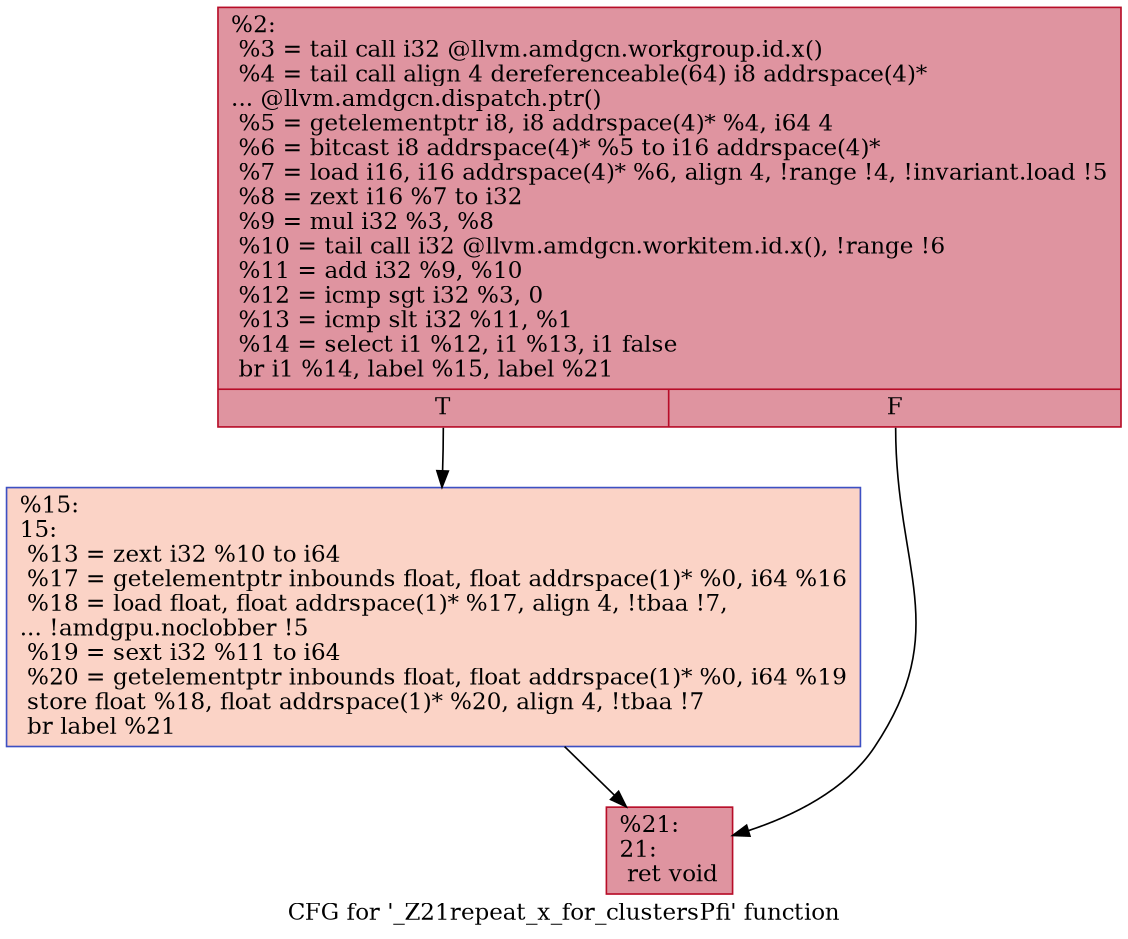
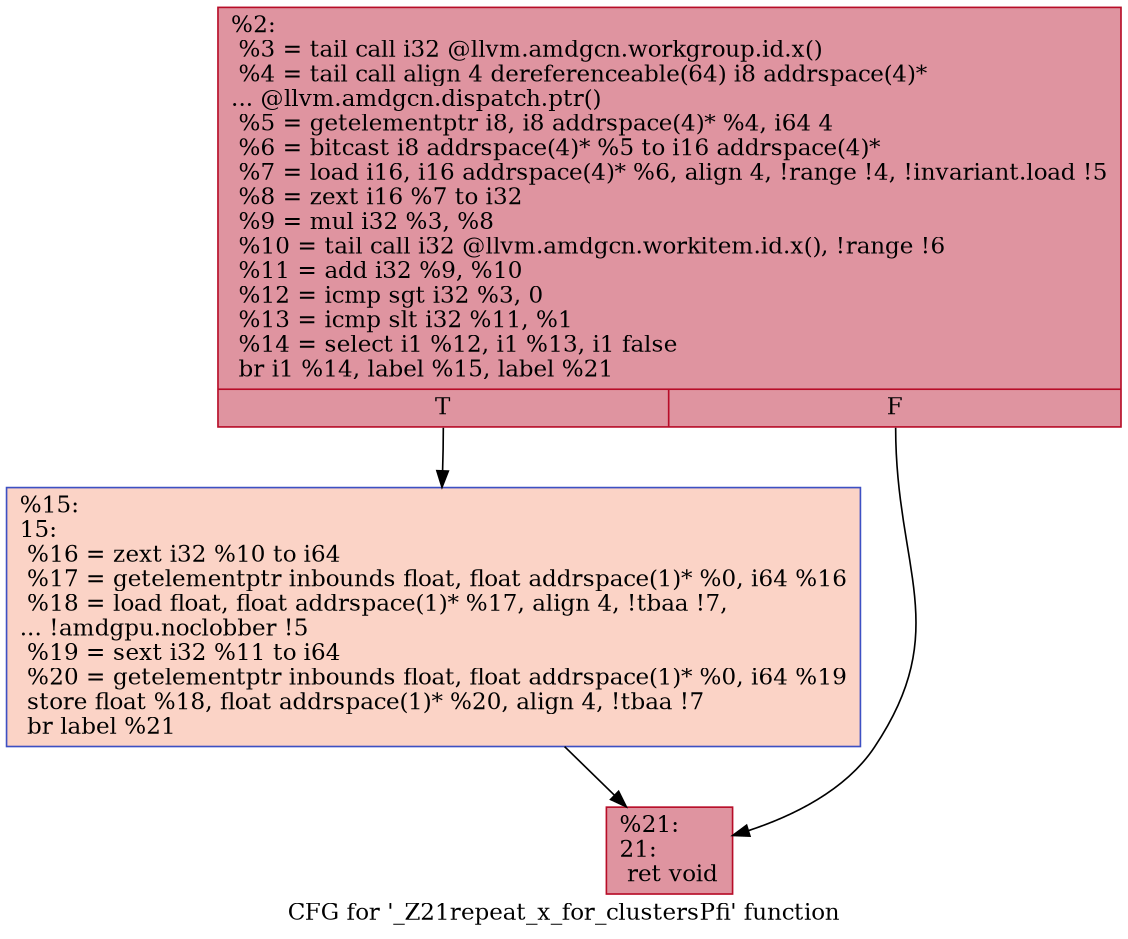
node "%15:": text "%13 = zext i32 %10 to i64" -> "%16 = zext i32 %10 to i64"
